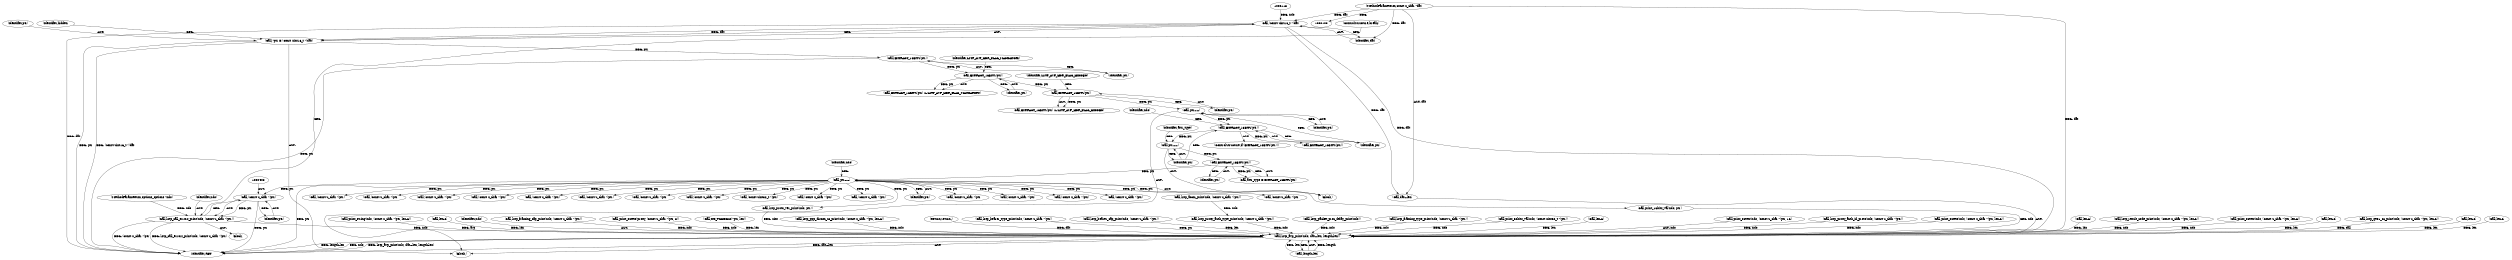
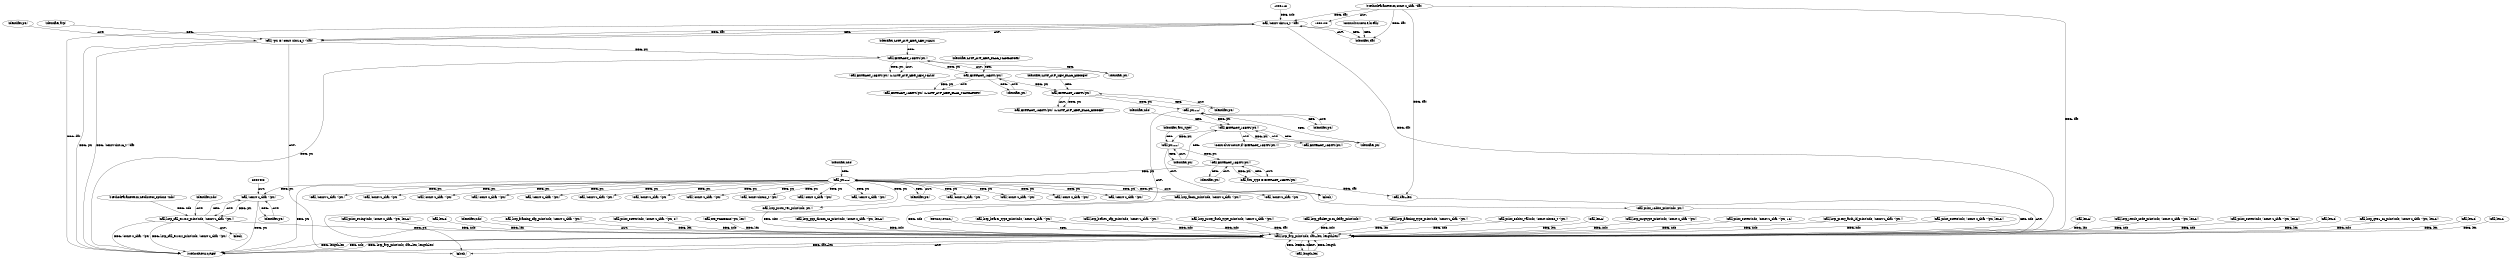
edge "(MethodParameterIn,const u_char *dat)" -> "1000108": label "DDG: " -> "AST: "
node "(Identifier,hidden)": label "(Identifier,hidden)" -> "(Identifier,avp)"
edge "(ControlStructure,break;)" -> "(Call,l2tp_call_errors_print(ndo, (const u_char *)ptr))": now "(ControlStructure,break;)" -> "(Identifier,dat)"
node "(Identifier,L2TP_AVP_HDR_LEN_MASK)": added
node "(Call,EXTRACT_16BITS(ptr) & L2TP_AVP_HDR_LEN_MASK)": added
node "(Identifier,L2TP_AVP_HDR_FLAG_HIDDEN)": label "(Identifier,L2TP_AVP_HDR_FLAG_HIDDEN)" -> "(Identifier,L2TP_AVP_LEN_FLAG_HIDDEN)"
edge "(Call,(const uint16_t *)dat)" -> "(Call,dat+len)": now "(Call,attr_type = EXTRACT_16BITS(ptr))" -> "(Call,dat+len)"
edge "(MethodParameterIn,const u_char *dat)" -> "(Call,dat+len)": label "AST: dat" -> "DDG: dat"
node "1000408": label "1000408" -> "3000408"
node "(MethodParameterIn,options_options *ndo)": label "(MethodParameterIn,options_options *ndo)" -> "(MethodParameterIn,netdissect_options *ndo)"
edge "(Call,l2tp_accm_print(ndo, (const u_char *)ptr))" -> "(Call,l2tp_proxy_auth_type_print(ndo, (const u_char *)ptr))": now "(Call,l2tp_accm_print(ndo, (const u_char *)ptr))" -> "(Call,l2tp_avp_print(ndo, dat+len, length-len))"
node "(Call,print_16bits_val(ndo, ptr))": label "(Call,print_16bits_val(ndo, ptr))" -> "(Call,print_16bits_print(ndo, ptr))"
node "(Call,print_octets(proxy, (const u_char *)ptr, 8))": label "(Call,print_octets(proxy, (const u_char *)ptr, 8))" -> "(Call,print_octets(ndo, (const u_char *)ptr, 8))"
node "(Call,l2tp_msgtype_print(ndo, (const u_char *)ptr))": added
node "(Call,l2tp_proxy_auth_id_proto(ndo, (const u_char *)ptr))": label "(Call,l2tp_proxy_auth_id_proto(ndo, (const u_char *)ptr))" -> "(Call,l2tp_proxy_auth_id_print(ndo, (const u_char *)ptr))"
edge "(Call,l2tp_call_errors_print(ndo, (const u_char *)ptr))" -> "(Call,l2tp_avp_print(ndo, dat+len, length-len))": label "DDG: ndo" -> "DDG: ptr"
edge "(Call,print_string(ndo, (const u_char *)ptr, len-6))" -> "(Call,l2tp_avp_print(ndo, dat+len, length-len))": label "DDG: avp" -> "DDG: ndo"
edge "(Call,l2tp_framing_cap_print(ndo, (const u_char *)ptr))" -> "(Call,l2tp_avp_print(ndo, dat+len, length-len))": label "DDG: ndo" -> "DDG: len"
edge "(Return,return;)" -> "(Call,l2tp_avp_print(ndo, dat+len, length-len))": label "DDG: dat" -> "CFG: "
edge "(Call,l2tp_bearer_type_print(ndo, (const u_char *)ptr))" -> "(Call,l2tp_avp_print(ndo, dat+len, length-len))": label "DDG: ptr" -> "DDG: ndo"
edge "(Call,l2tp_bearer_cap_print(ndo, (const u_char *)ptr))" -> "(Call,l2tp_avp_print(ndo, dat+len, length-len))": label "DDG: len" -> "DDG: ndo"
edge "(Call,l2tp_proxy_auth_type_print(ndo, (const u_char *)ptr))" -> "(Call,l2tp_avp_print(ndo, dat+len, length-len))": label "DDG: ndo" -> "DDG: dat"
edge "(Call,l2tp_framing_type_print(ndo, (const u_char *)ptr))" -> "(Call,l2tp_avp_print(ndo, dat+len, length-len))": label "DDG: ndo" -> "DDG: len"
edge "(Call,print_octets(ndo, (const u_char *)ptr, 16))" -> "(Call,l2tp_avp_print(ndo, dat+len, length-len))": label "AST: ndo" -> "DDG: ndo"
edge "(Call,l2tp_q931_cc_print(ndo, (const u_char *)ptr, len-6))" -> "(Call,l2tp_avp_print(ndo, dat+len, length-len))": label "DDG: call" -> "DDG: ndo"
edge "(Call,l2tp_avp_print(ndo, dat+len, length-len))" -> "(Call,length-len)": label "CFG: " -> "DDG: ndo"
node "(Identifier,RET)": label "(Identifier,RET)" -> "(MethodReturn,RET)"
